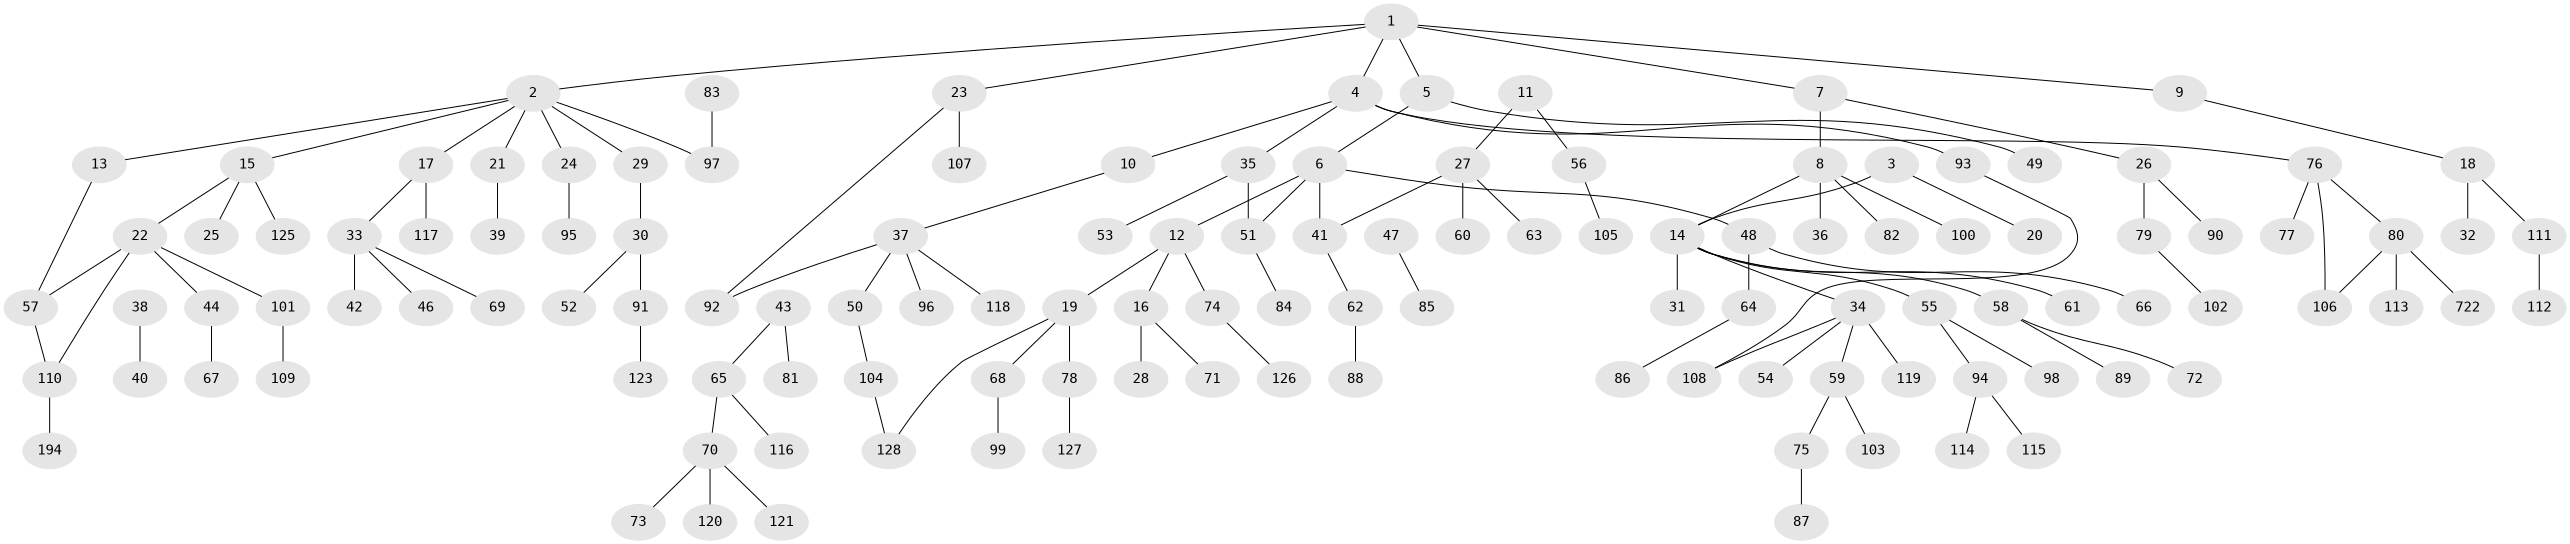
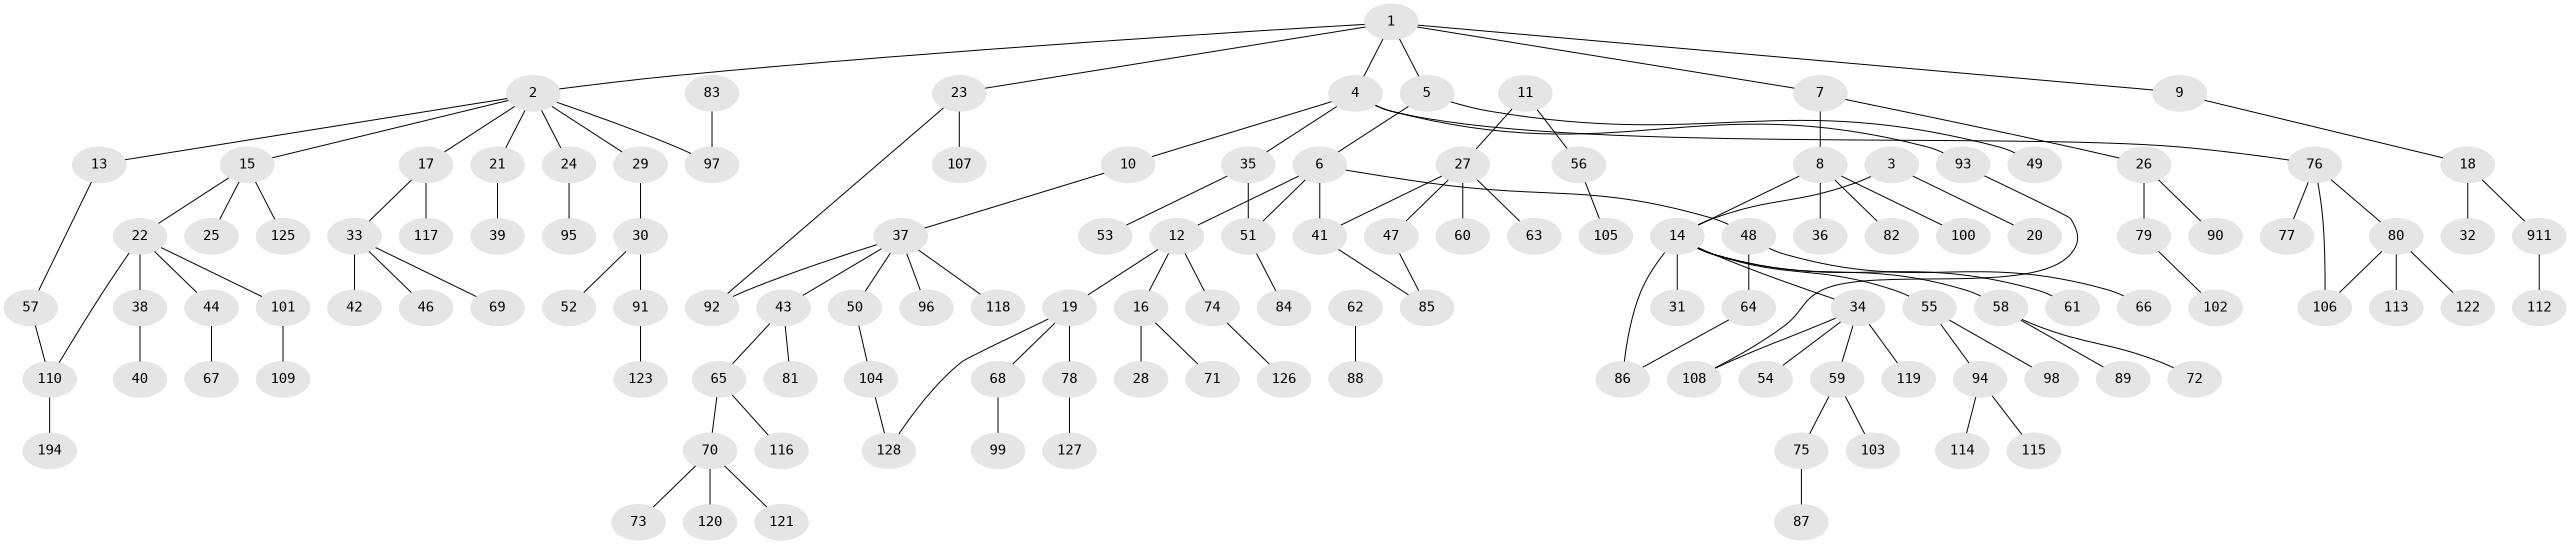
edge "27" -- "47": added
node "111": label "111" -> "911"
edge "22" -- "57": now "22" -- "38"
edge "37" -- "43": added
edge "41" -- "62": now "41" -- "85"
edge "14" -- "86": added
node "722": label "722" -> "122"
